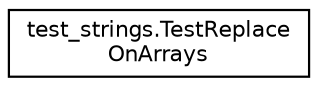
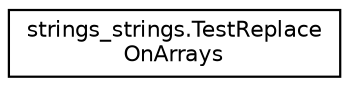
node "test_strings.TestReplace OnArrays": label "test_strings.TestReplace OnArrays" -> "strings_strings.TestReplace OnArrays"
